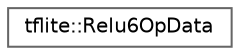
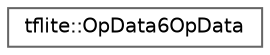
node "tflite::Relu6OpData": label "tflite::Relu6OpData" -> "tflite::OpData6OpData"
